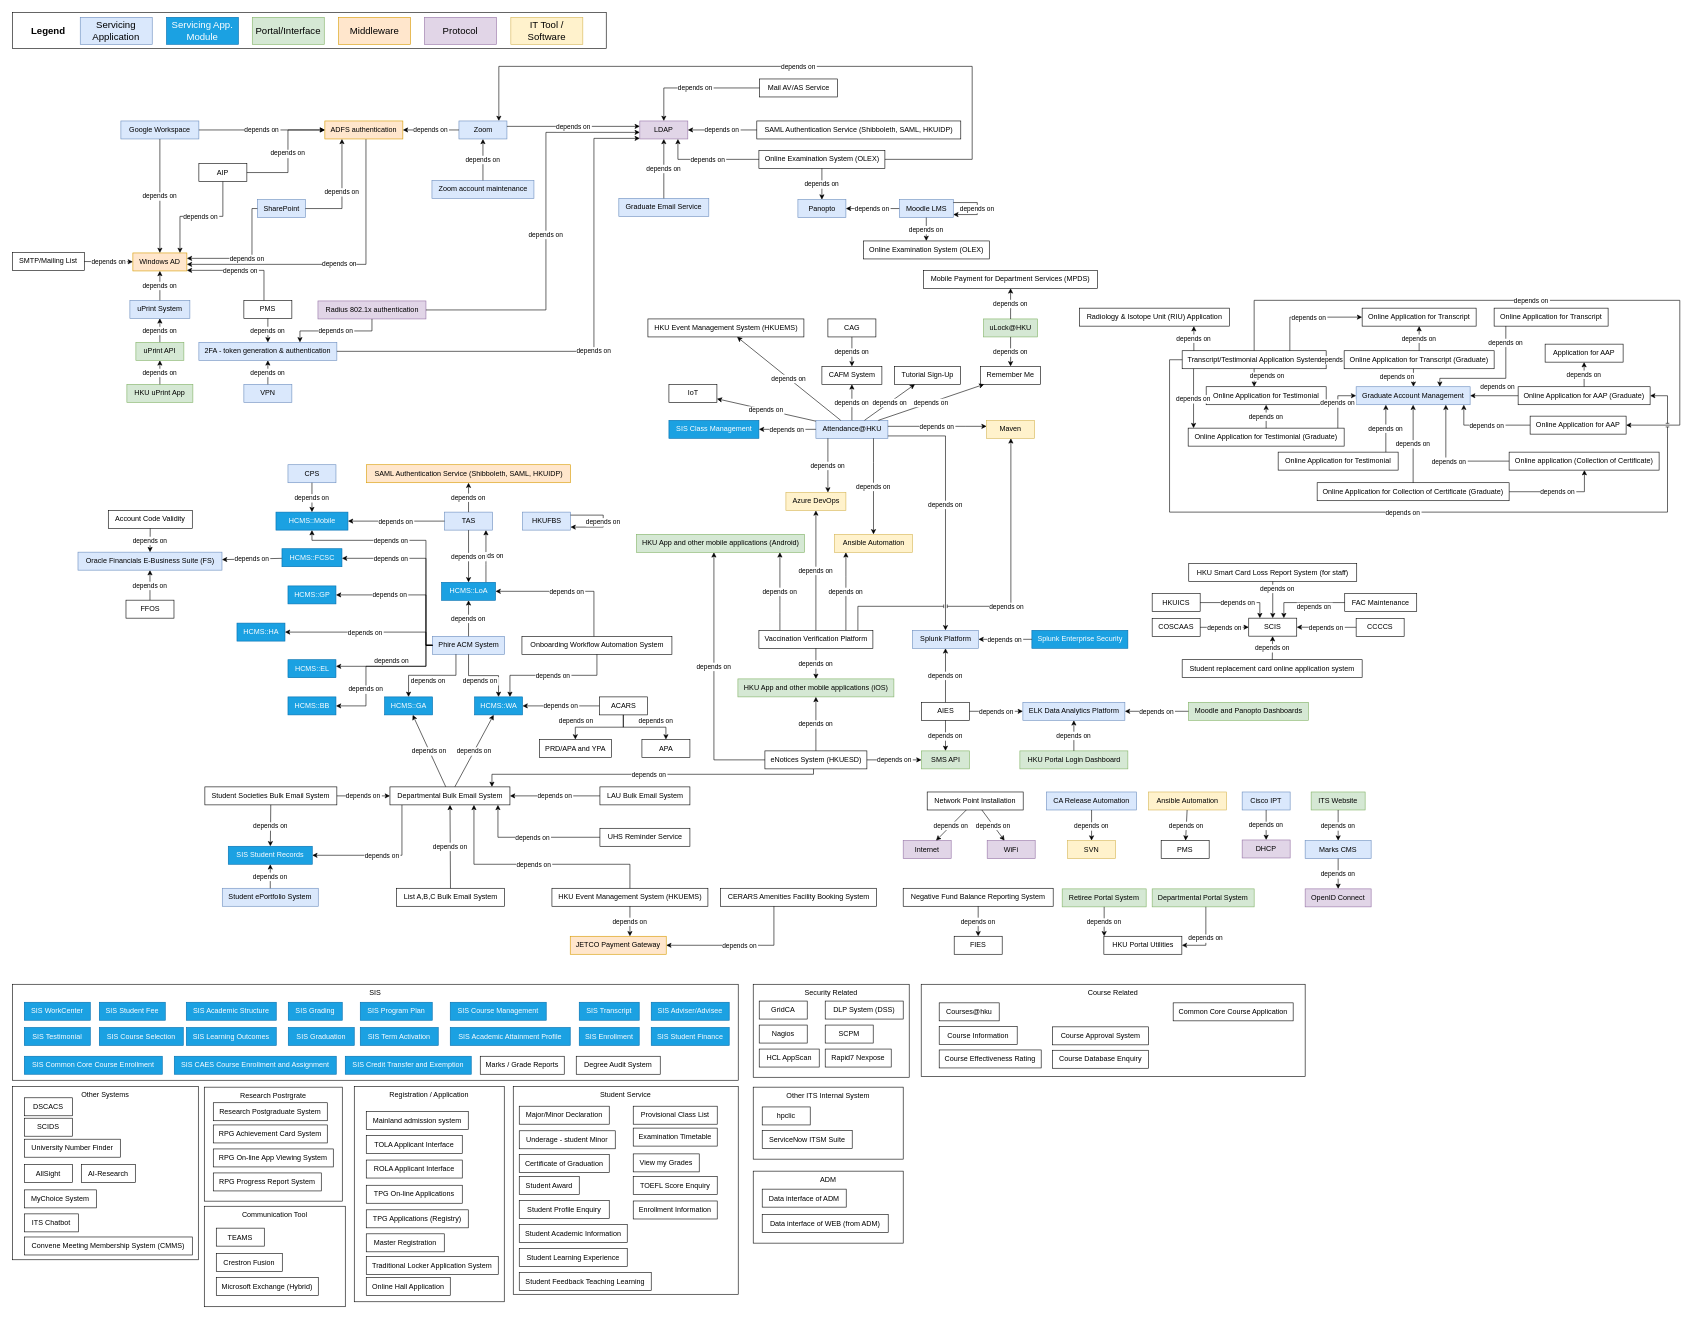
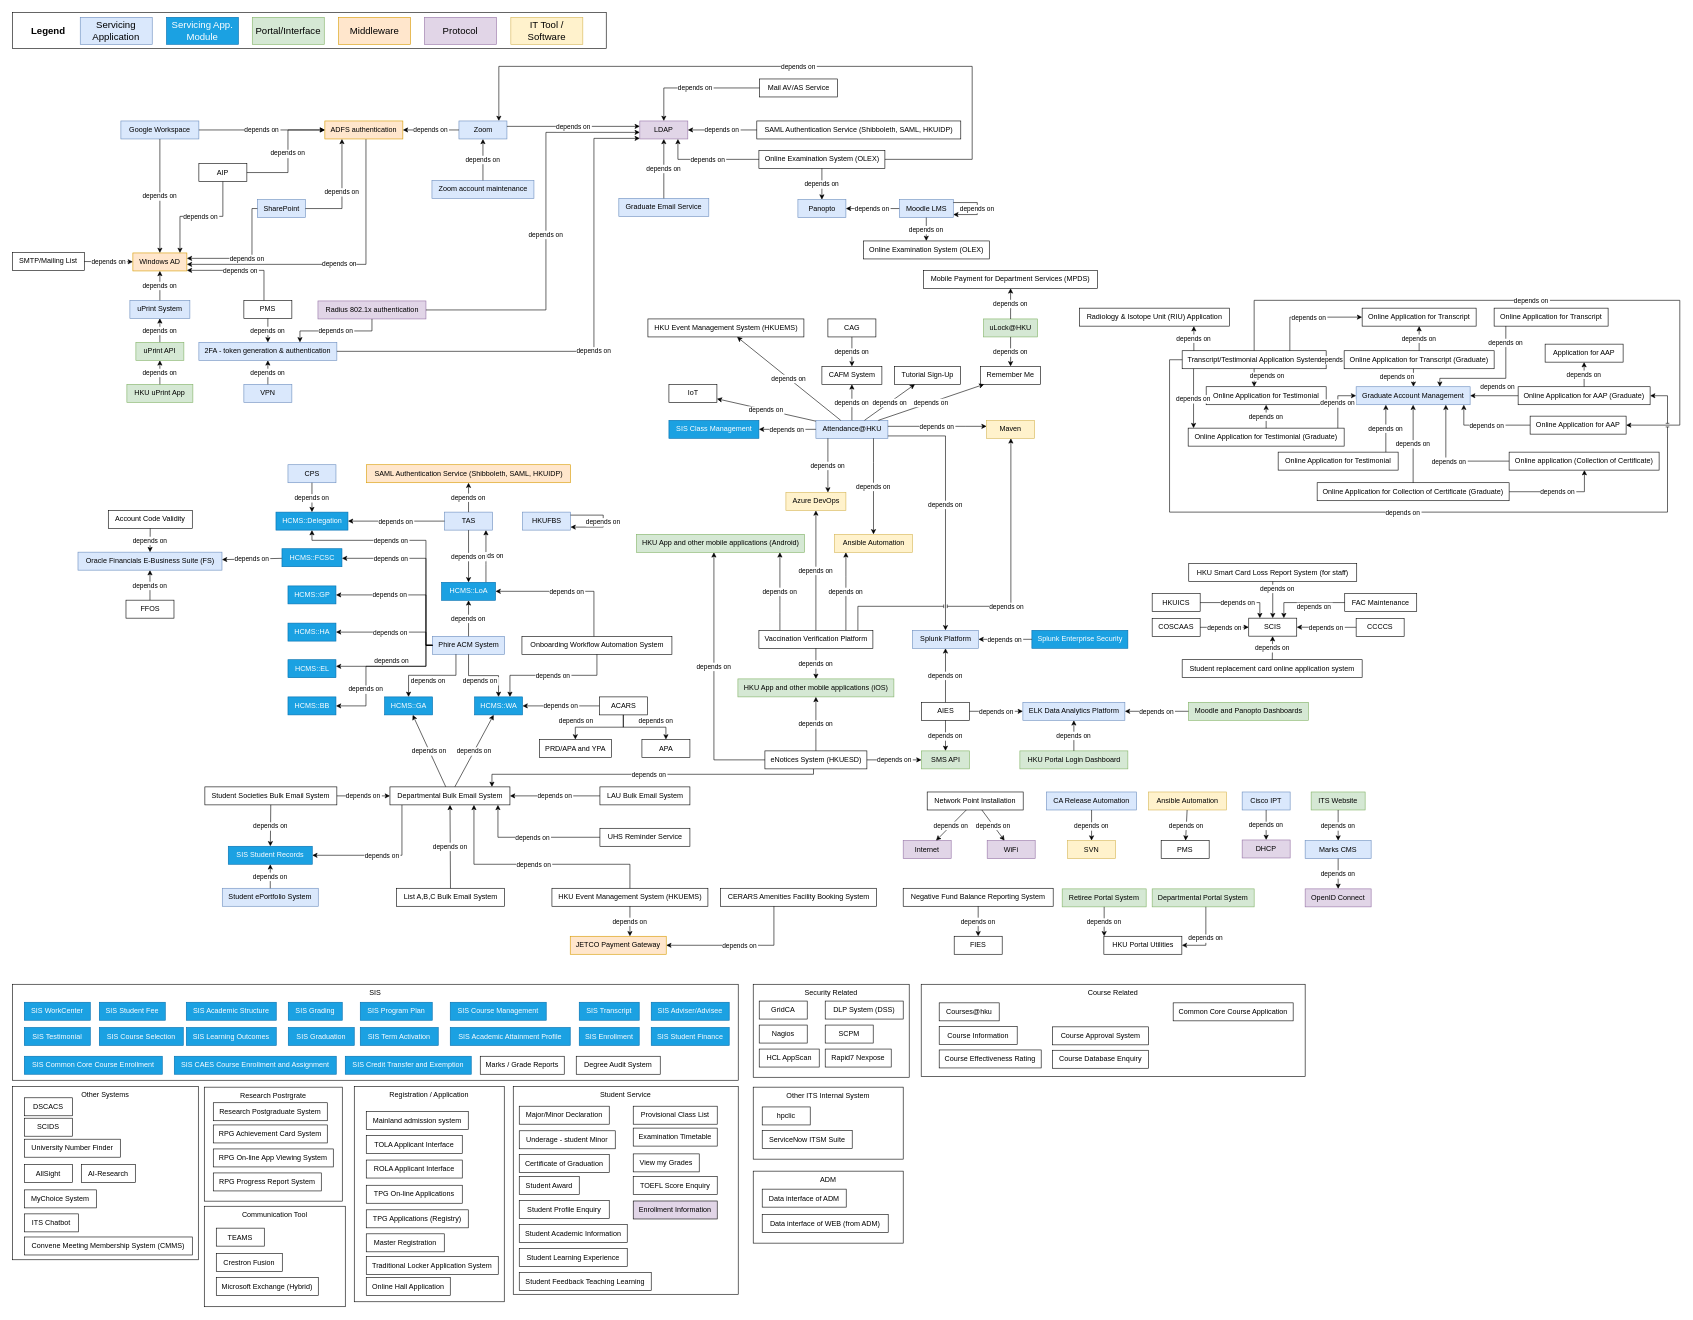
node "HCMS::Mobile": label "HCMS::Mobile" -> "HCMS::Delegation"
node "HCMS::HA": moved (261, 632) -> (312, 632)
node "Enrollment Information": fillcolor #ffffff -> #e1d5e7
